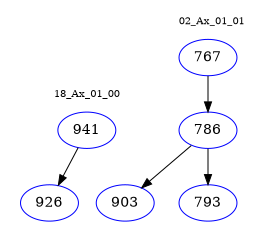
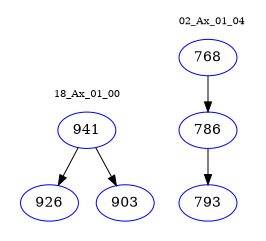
cluster "02_Ax_01_01": label "02_Ax_01_01" -> "02_Ax_01_04"
node "767": label "767" -> "768"
edge "786" -> "903": now "941" -> "903"
